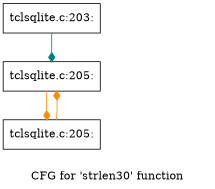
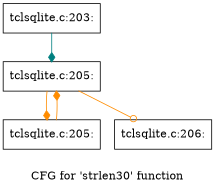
node "tclsqlite.c:206:": added
